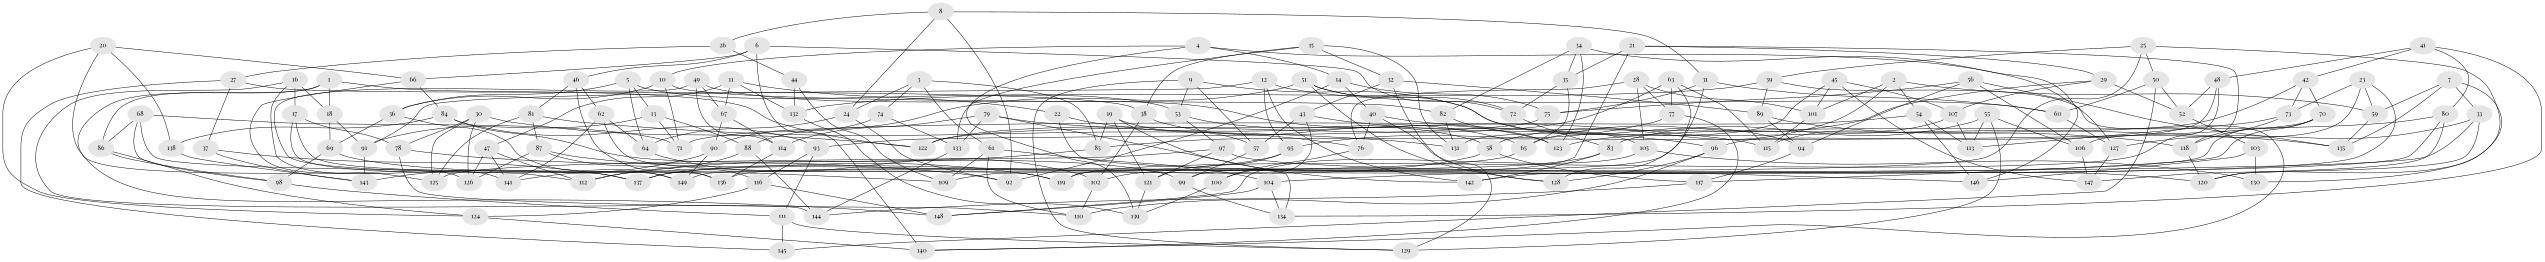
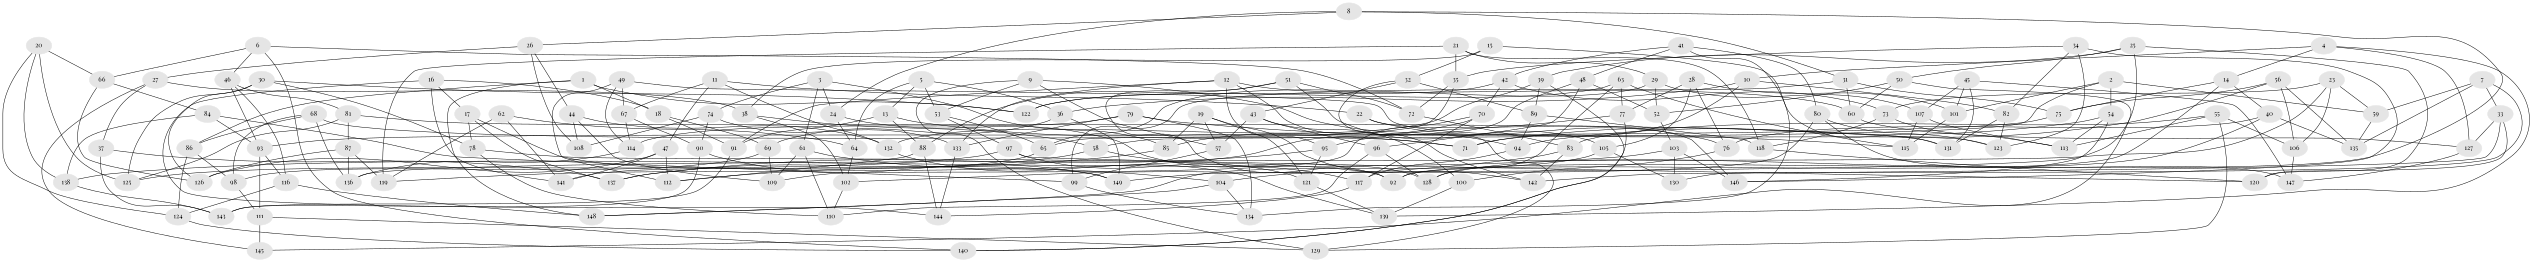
edge "15" -- "133": now "12" -- "133"
edge "46" -- "62": now "46" -- "93"
node "108": added
edge "103" -- "138": added
